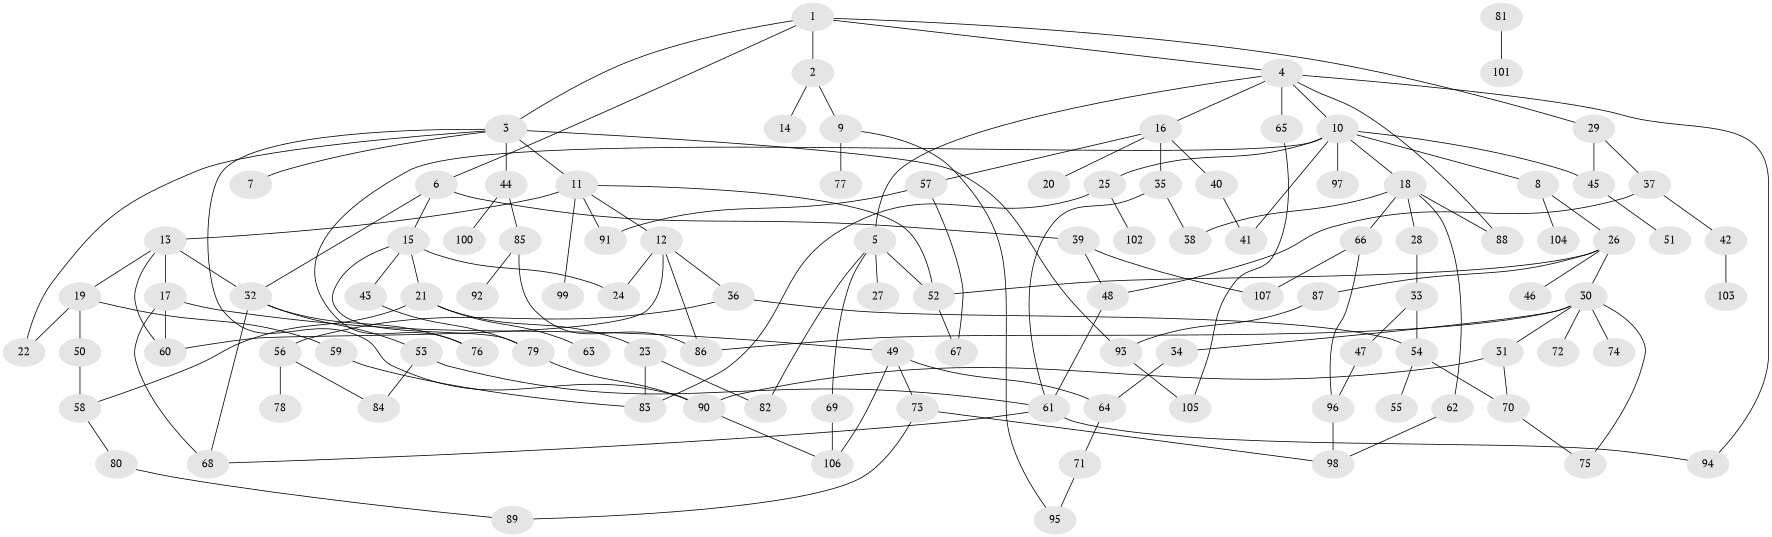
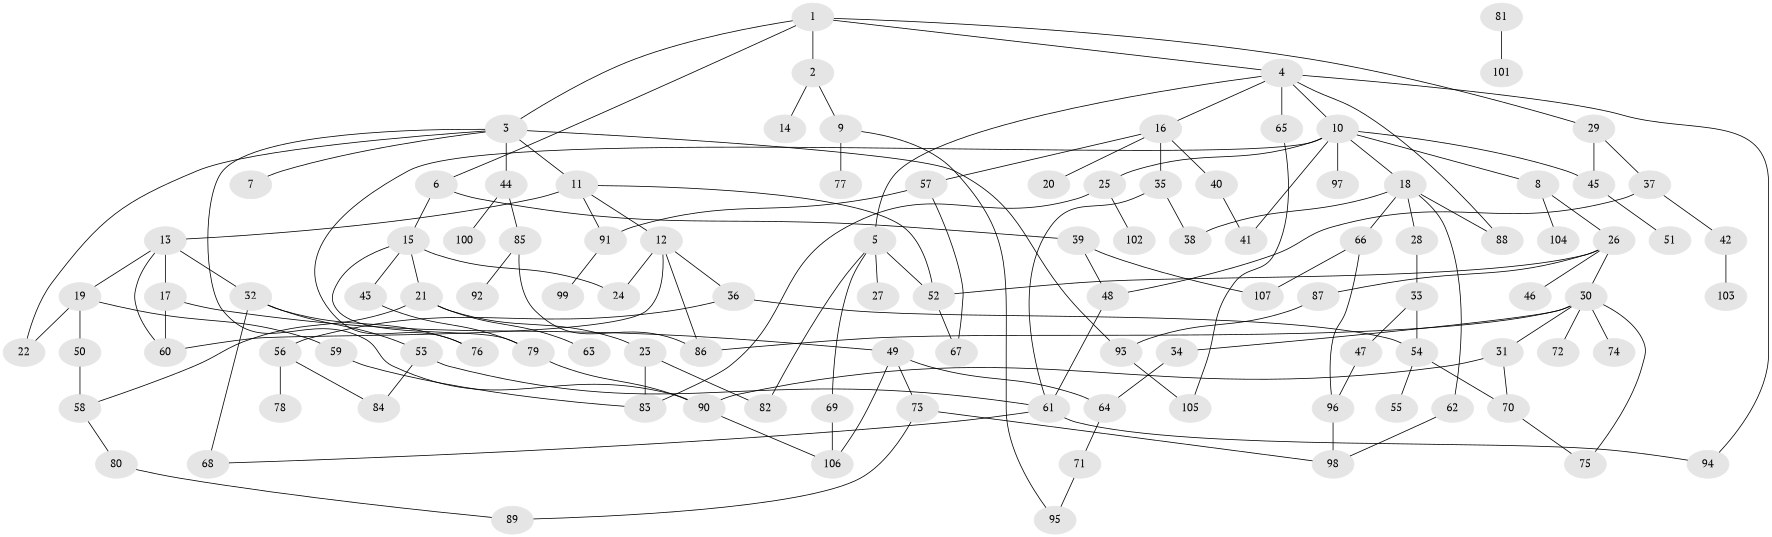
edge "6" -- "32": removed
edge "11" -- "99": now "91" -- "99"
edge "17" -- "68": removed
